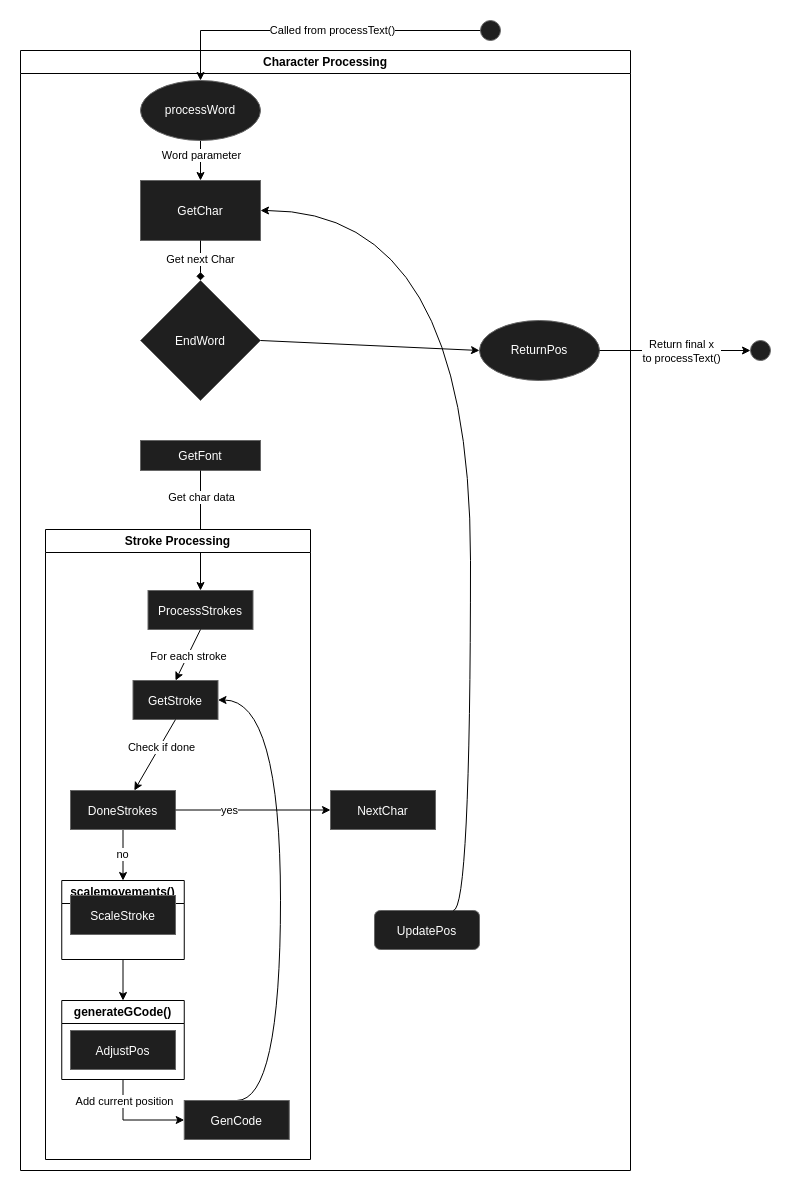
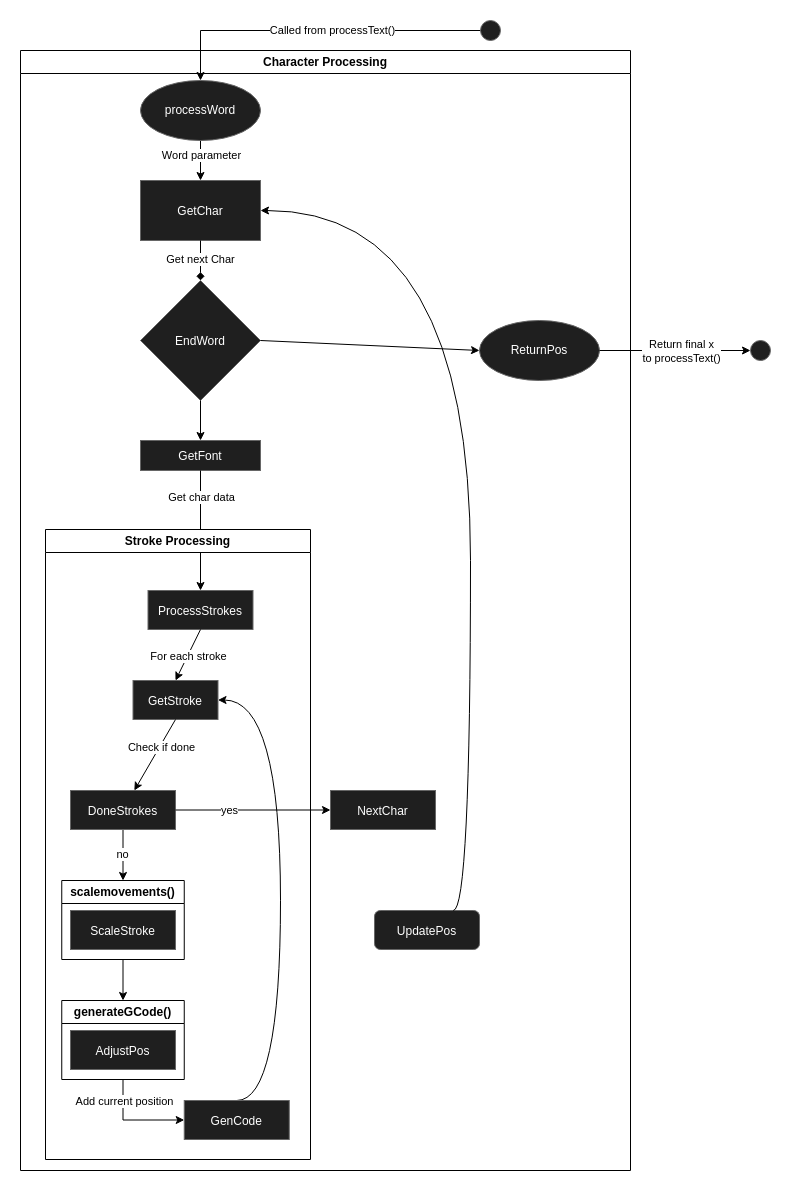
edge "EndWord" -> "GetFont": added
node "ScaleStroke": moved (123, 915) -> (123, 930)
